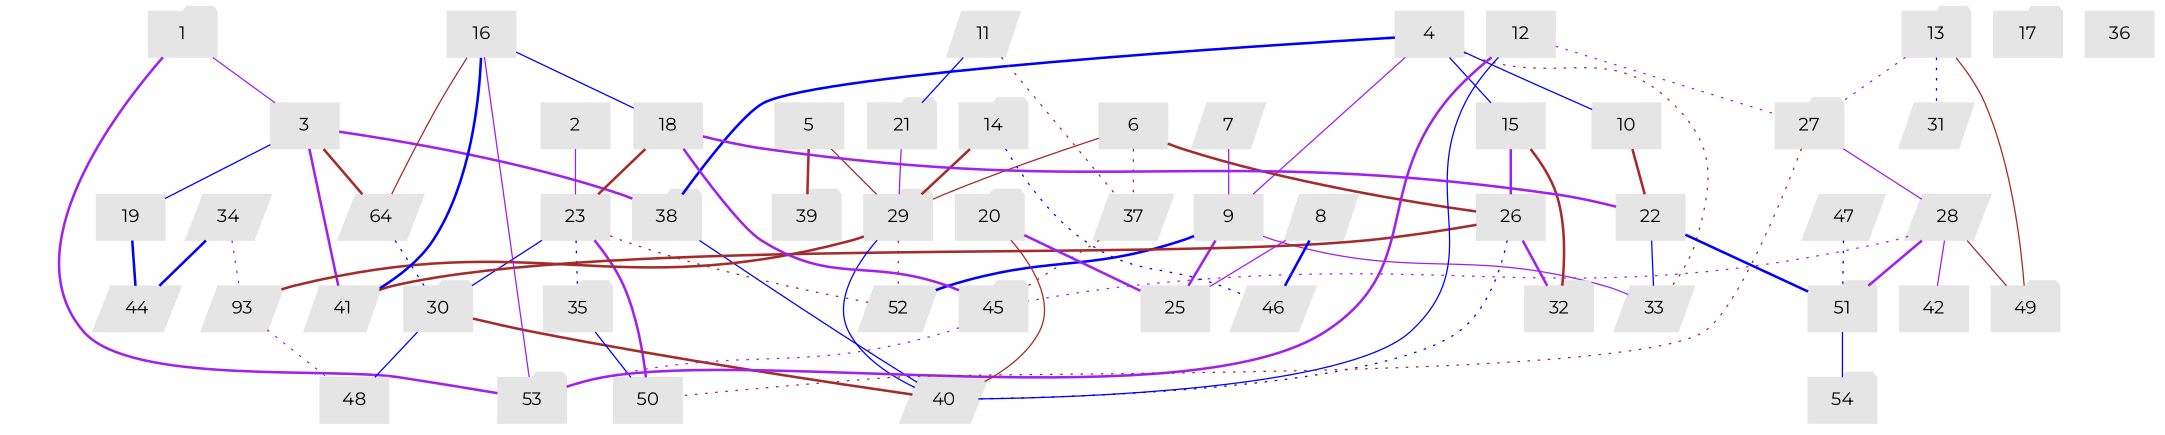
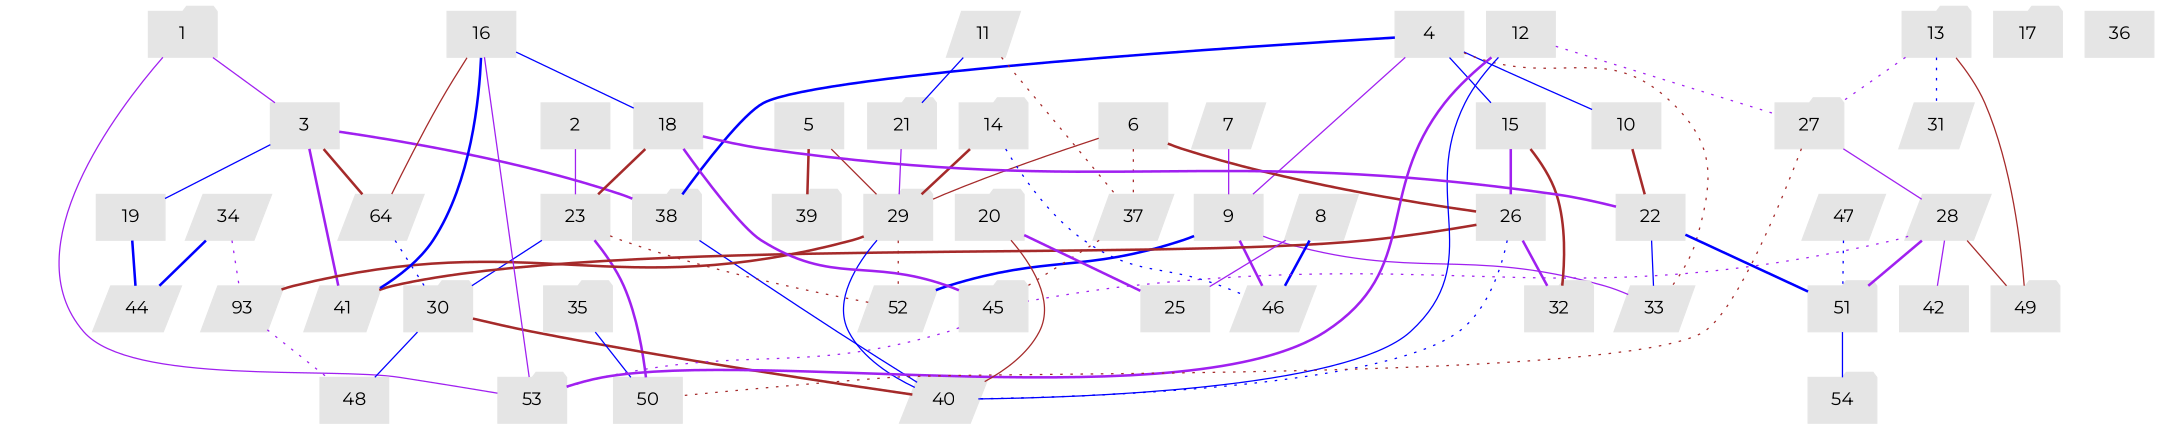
edge "23" -- "35": removed
edge "9" -- "25": now "9" -- "46"
edge "1" -- "53": style bold -> solid
